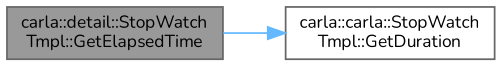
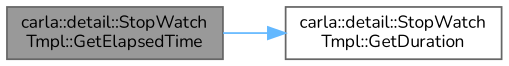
node "carla::carla::StopWatch Tmpl::GetDuration": label "carla::carla::StopWatch Tmpl::GetDuration" -> "carla::detail::StopWatch Tmpl::GetDuration"
